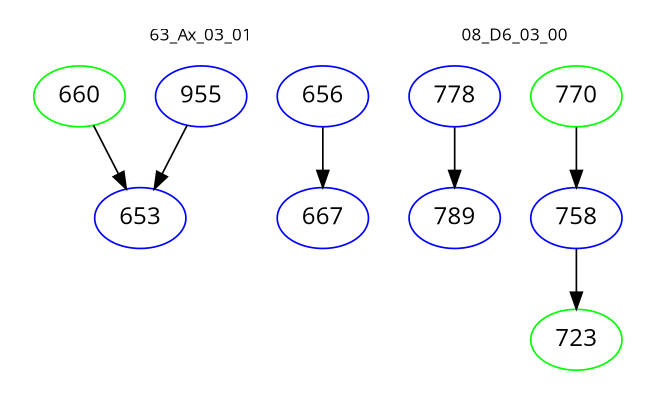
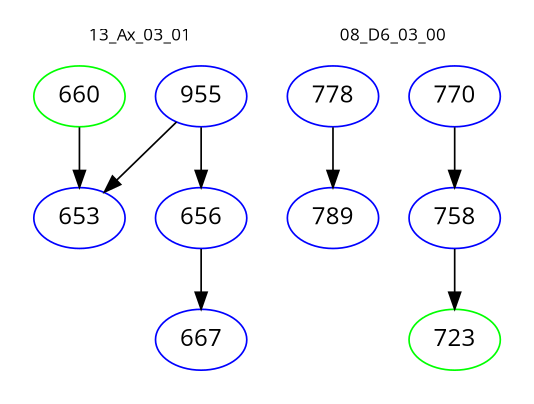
cluster "63_Ax_03_01": label "63_Ax_03_01" -> "13_Ax_03_01"
node "770": color green -> blue
edge "955" -> "656": added
